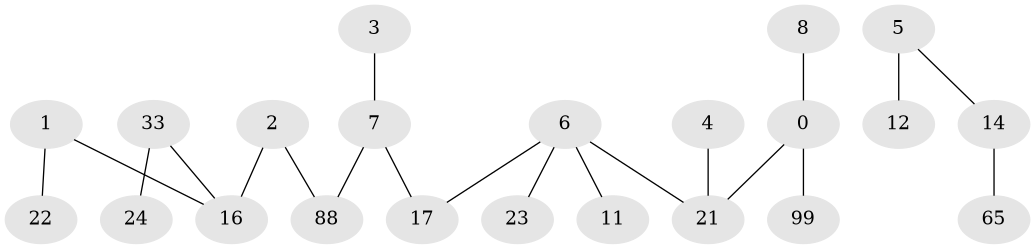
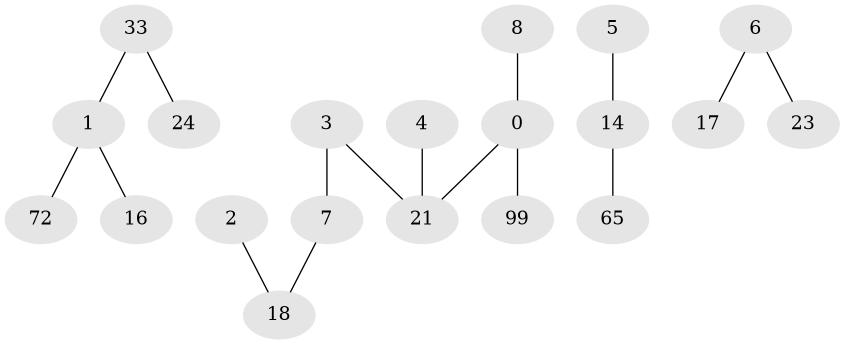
node "12": removed
edge "33" -- "16": now "33" -- "1"
edge "2" -- "16": removed
edge "7" -- "17": removed
edge "6" -- "21": now "3" -- "21"
node "22": label "22" -> "72"
node "88": label "88" -> "18"
node "11": removed
